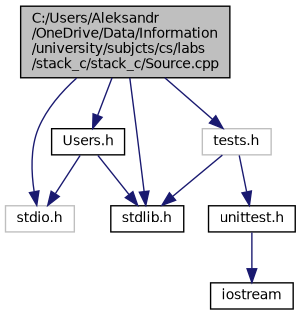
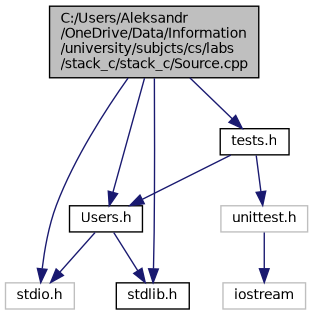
node "tests.h": color grey75 -> black
edge "tests.h" -> "stdlib.h": now "tests.h" -> "Users.h"
node "unittest.h": color black -> grey75
node "iostream": color black -> grey75
